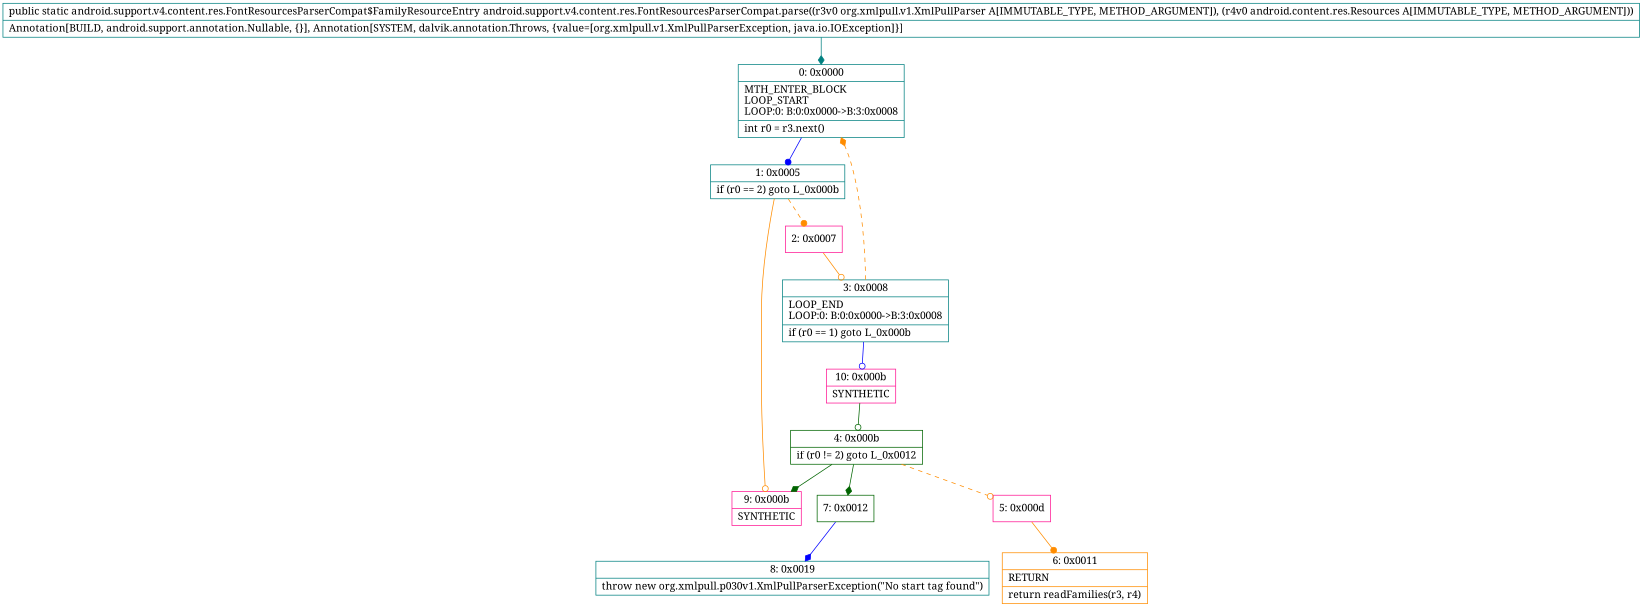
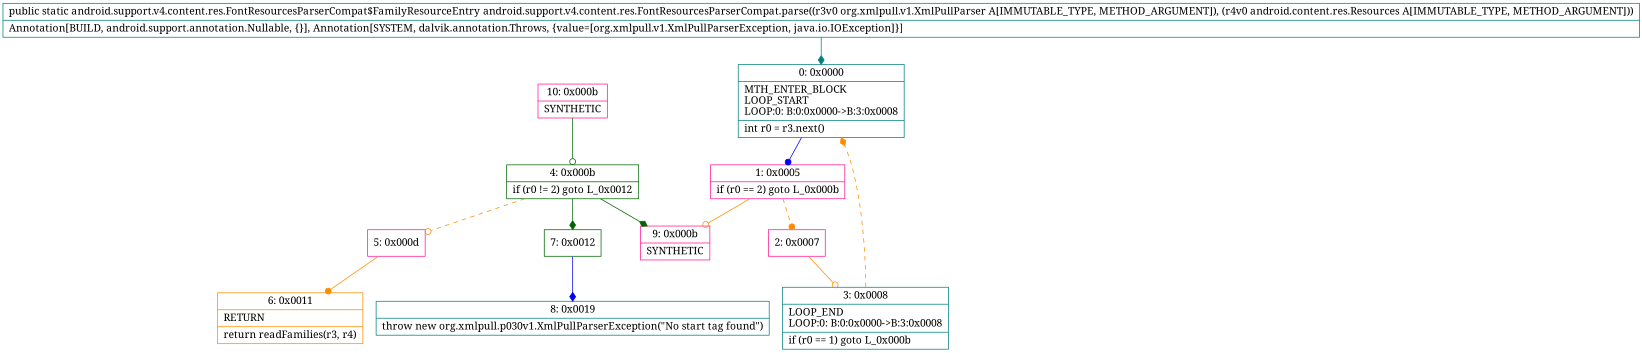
node "1: 0x0005": color teal -> deeppink
edge "3: 0x0008" -> "10: 0x000b": removed
